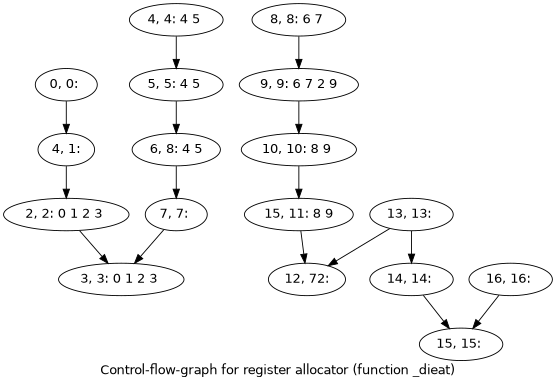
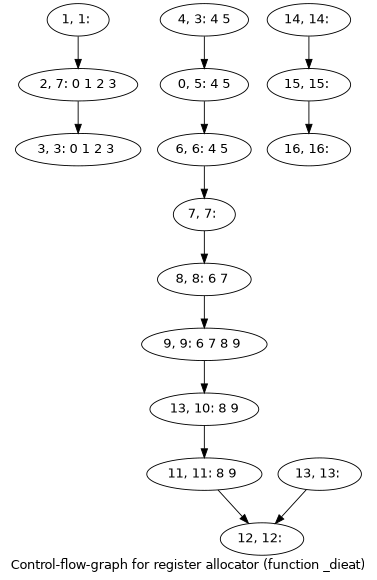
node "4, 4: 4 5": label "4, 4: 4 5" -> "4, 3: 4 5"
node "0, 0:": removed
node "5, 5: 4 5": label "5, 5: 4 5" -> "0, 5: 4 5"
node "9, 9: 6 7 2 9": label "9, 9: 6 7 2 9" -> "9, 9: 6 7 8 9"
node "4, 1:": label "4, 1:" -> "1, 1:"
node "6, 8: 4 5": label "6, 8: 4 5" -> "6, 6: 4 5"
node "10, 10: 8 9": label "10, 10: 8 9" -> "13, 10: 8 9"
node "2, 2: 0 1 2 3": label "2, 2: 0 1 2 3" -> "2, 7: 0 1 2 3"
node "15, 11: 8 9": label "15, 11: 8 9" -> "11, 11: 8 9"
edge "7, 7:" -> "3, 3: 0 1 2 3": now "7, 7:" -> "8, 8: 6 7"
edge "13, 13:" -> "14, 14:": removed
node "12, 72:": label "12, 72:" -> "12, 12:"
edge "16, 16:" -> "15, 15:": reversed
